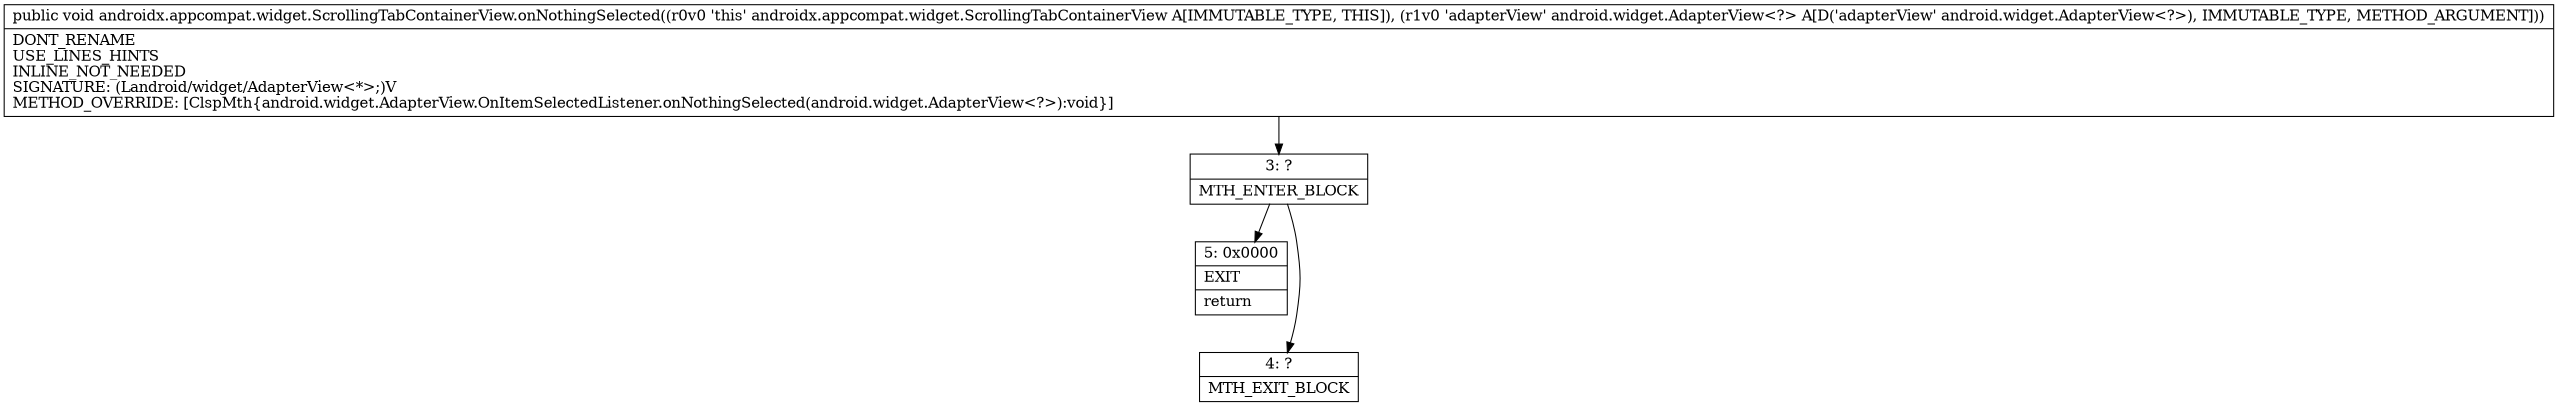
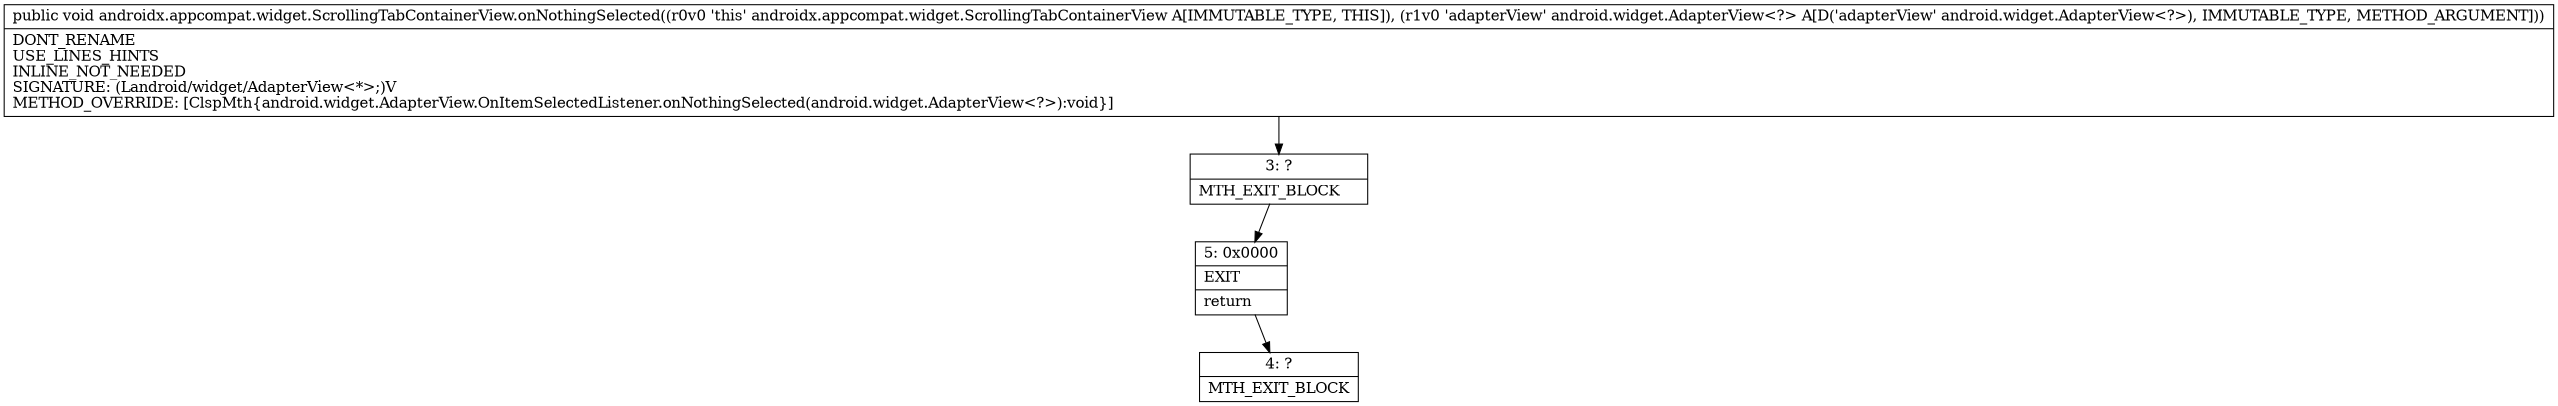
node "3: ?": text "MTH_ENTER_BLOCK" -> "MTH_EXIT_BLOCK"
edge "3: ?" -> "4: ?": now "5: 0x0000" -> "4: ?"
